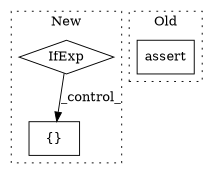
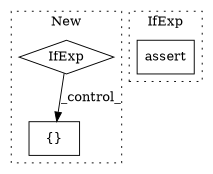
cluster "Old": label "Old" -> "IfExp"
